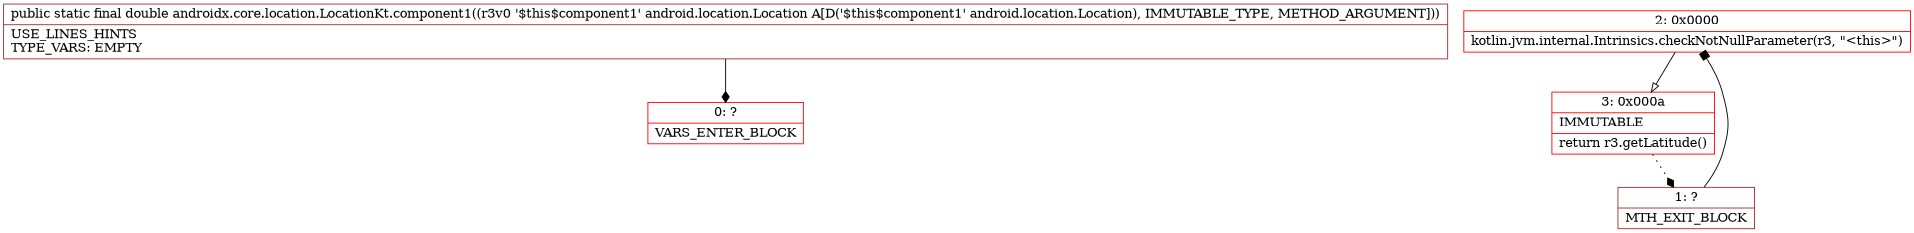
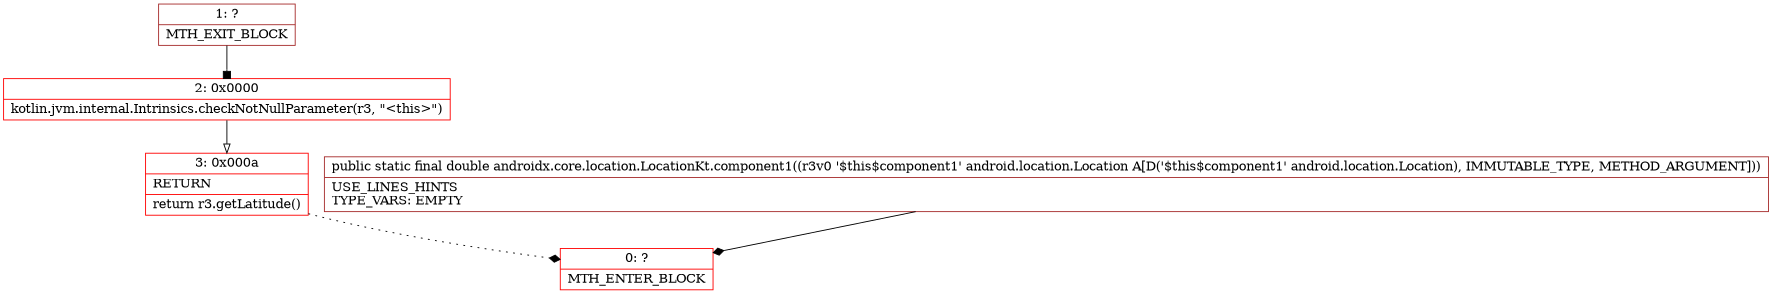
node "3: 0x000a": text "IMMUTABLE" -> "RETURN"
node "0: ?": text "VARS_ENTER_BLOCK" -> "MTH_ENTER_BLOCK"
edge "3: 0x000a" -> "1: ?": now "3: 0x000a" -> "0: ?"
